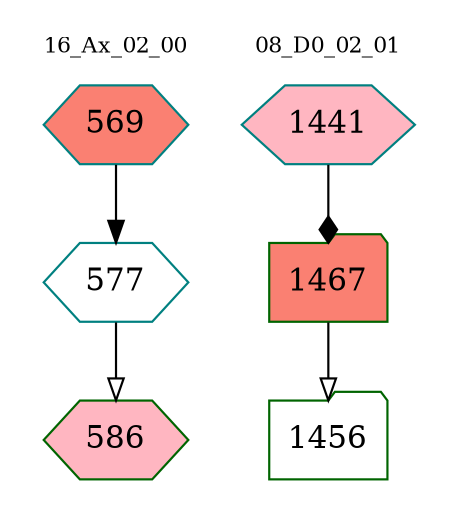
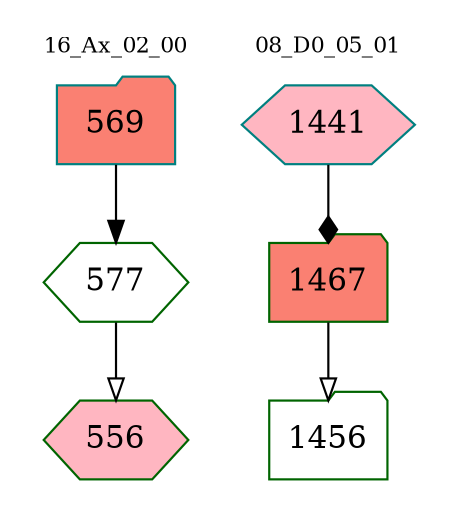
cluster "08_D0_02_01": label "08_D0_02_01" -> "08_D0_05_01"
node "569": shape hexagon -> folder
node "577": color teal -> darkgreen
node "586": label "586" -> "556"
